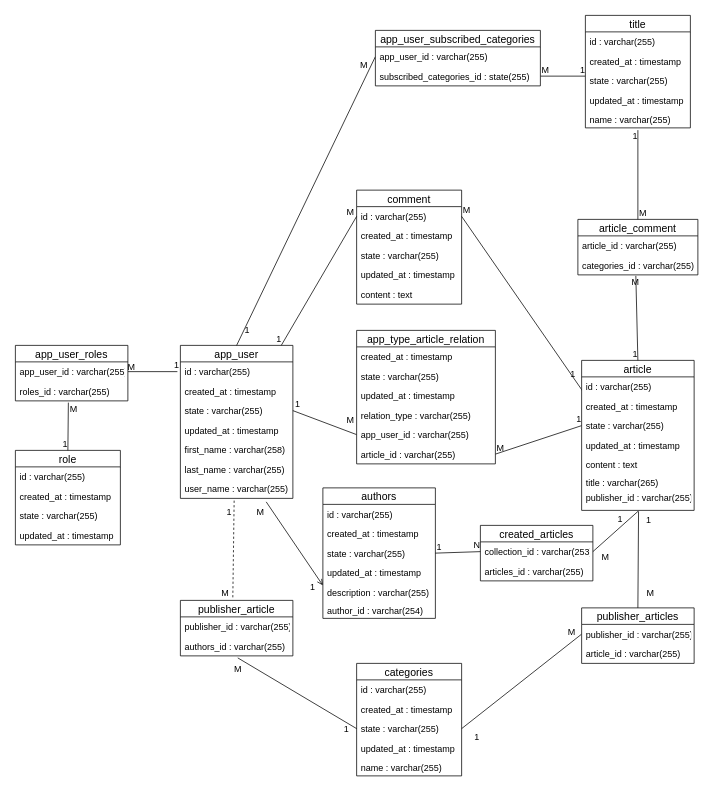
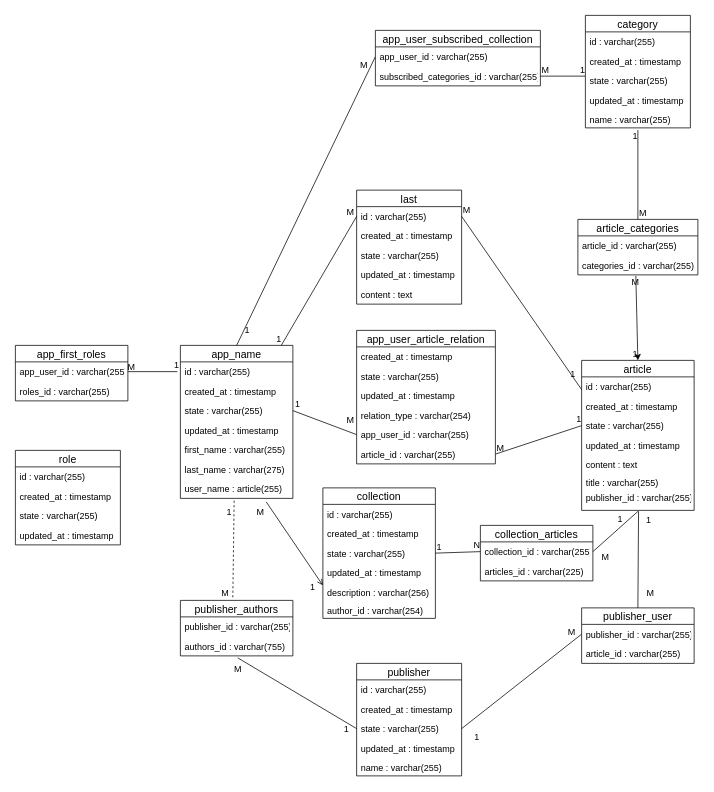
node "title": label "title" -> "category"
node "app_user_subscribed_categories": label "app_user_subscribed_categories" -> "app_user_subscribed_collection"
node "subscribed_categories_id : state(255)": label "subscribed_categories_id : state(255)" -> "subscribed_categories_id : varchar(255)"
node "comment": label "comment" -> "last"
node "article_comment": label "article_comment" -> "article_categories"
node "app_type_article_relation": label "app_type_article_relation" -> "app_user_article_relation"
node "app_user_roles": label "app_user_roles" -> "app_first_roles"
node "app_user": label "app_user" -> "app_name"
edge "categories_id : varchar(255)" -- "article": arrowhead none -> classic
node "relation_type : varchar(255)": label "relation_type : varchar(255)" -> "relation_type : varchar(254)"
edge "roles_id : varchar(255)" -- "role": removed, labels "M", "1"
node "first_name : varchar(258)": label "first_name : varchar(258)" -> "first_name : varchar(255)"
node "last_name : varchar(255)": label "last_name : varchar(255)" -> "last_name : varchar(275)"
node "title : varchar(265)": label "title : varchar(265)" -> "title : varchar(255)"
node "user_name : varchar(255)": label "user_name : varchar(255)" -> "user_name : article(255)"
node "authors": label "authors" -> "collection"
node "created_articles": label "created_articles" -> "collection_articles"
node "collection_id : varchar(253)": label "collection_id : varchar(253)" -> "collection_id : varchar(255)"
node "articles_id : varchar(255)": label "articles_id : varchar(255)" -> "articles_id : varchar(225)"
node "description : varchar(255)": label "description : varchar(255)" -> "description : varchar(256)"
node "publisher_article": label "publisher_article" -> "publisher_authors"
node "publisher_articles": label "publisher_articles" -> "publisher_user"
node "authors_id : varchar(255)": label "authors_id : varchar(255)" -> "authors_id : varchar(755)"
node "categories": label "categories" -> "publisher"
